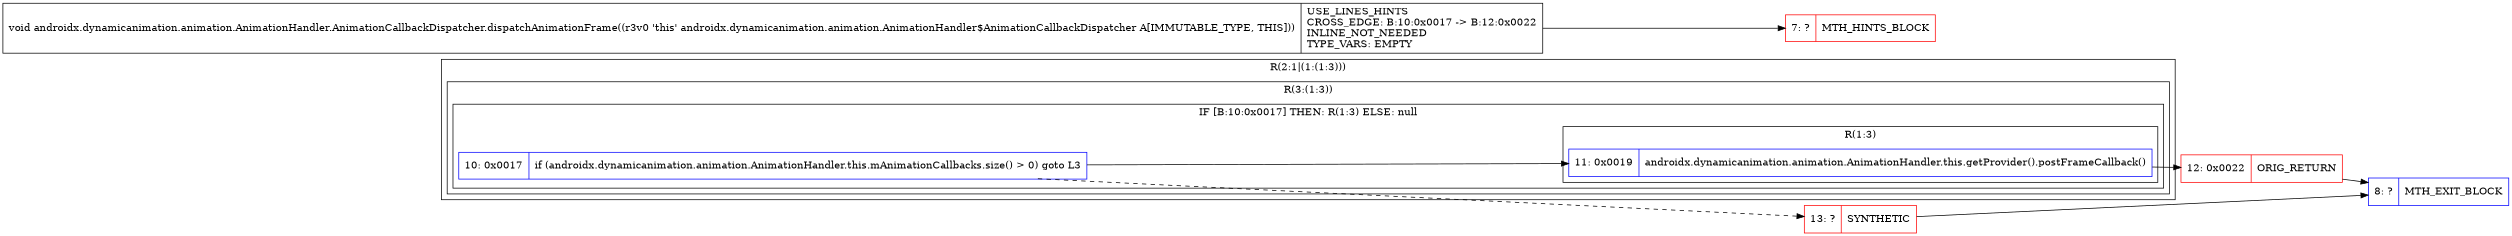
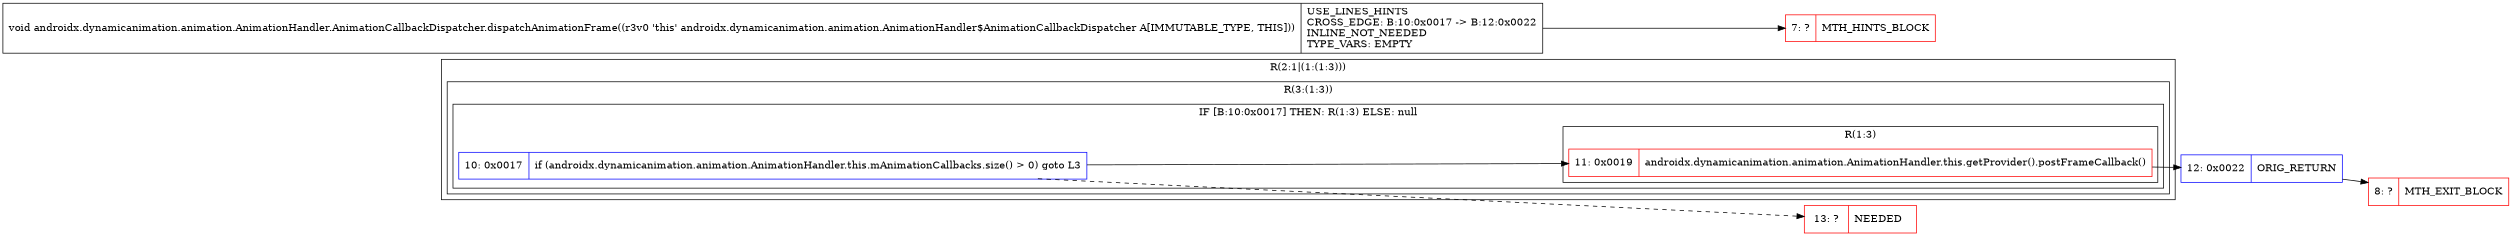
node "11: 0x0019": color blue -> red
node "12: 0x0022": color red -> blue
node "8: ?": color blue -> red
edge "13: ?" -> "8: ?": removed
node "13: ?": text "SYNTHETIC" -> "NEEDED"
